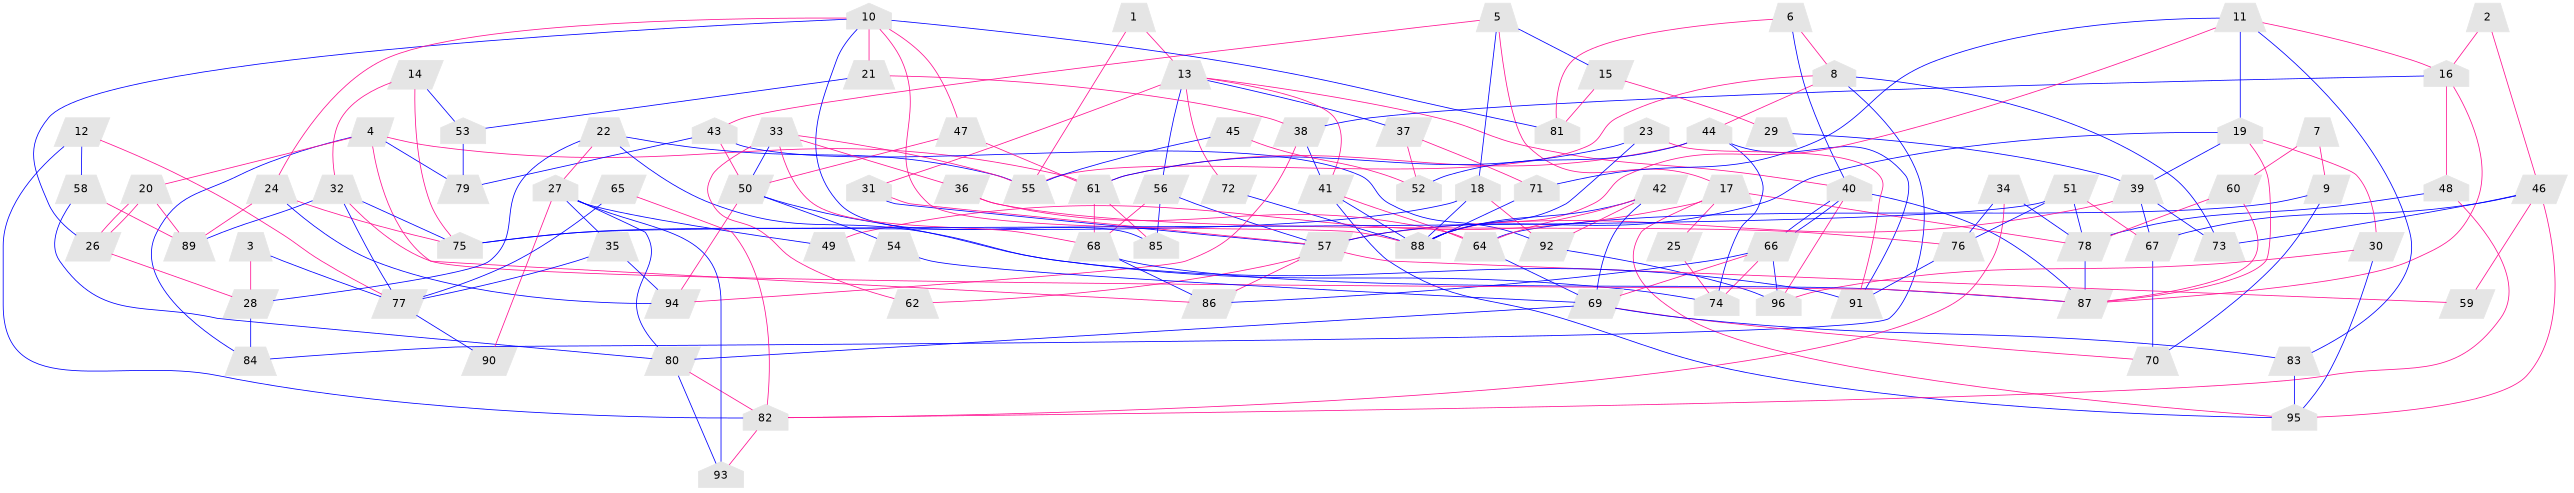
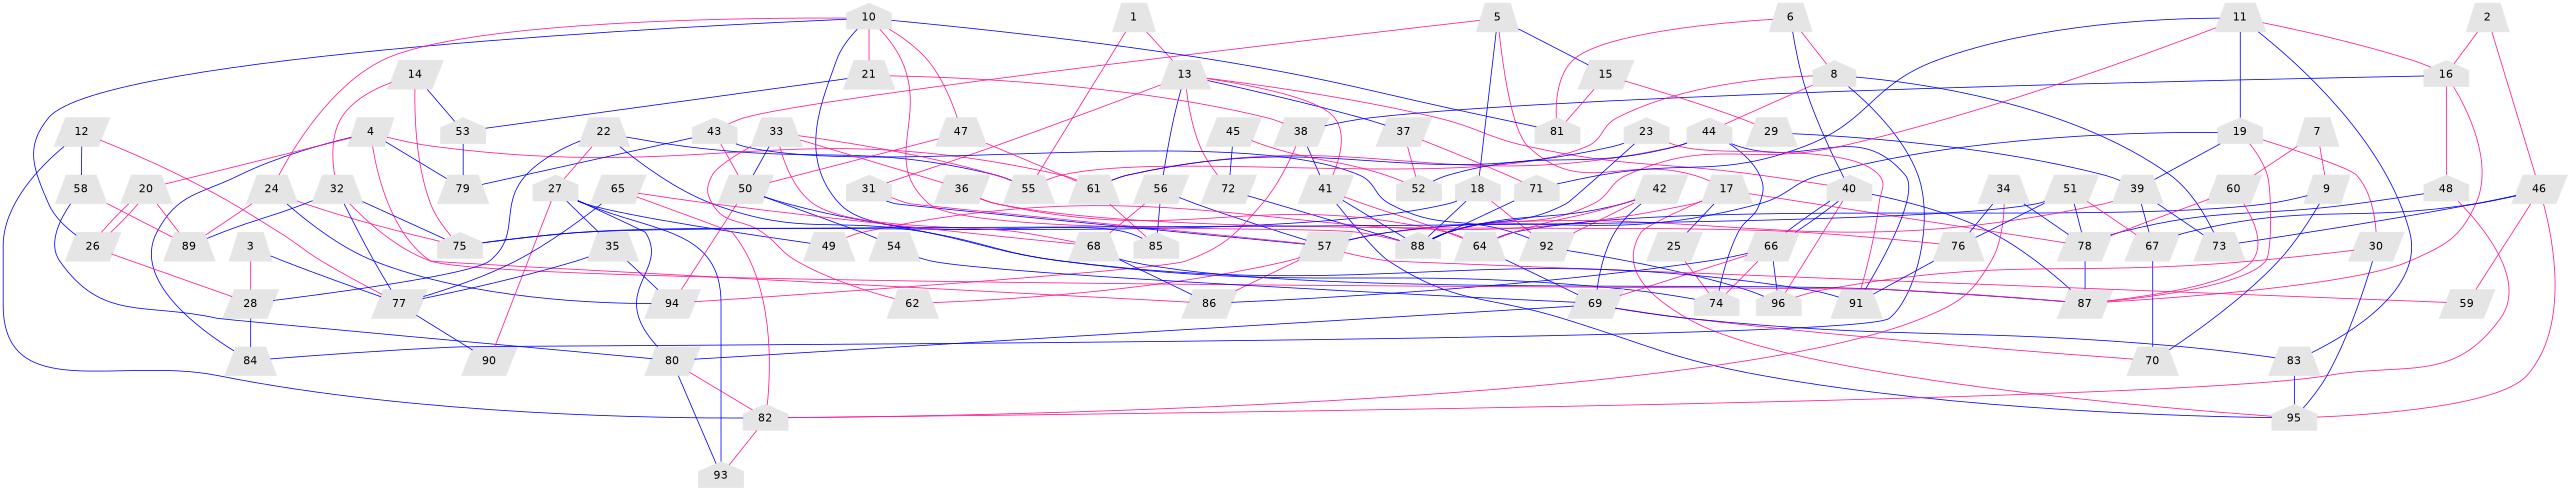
edge "45" -- "55": now "45" -- "72"
edge "61" -- "68": now "65" -- "68"
edge "17" -- "25": color deeppink -> blue
